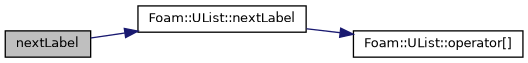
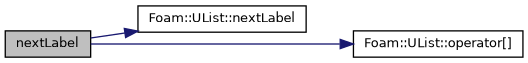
edge "Foam::UList::nextLabel" -> "Foam::UList::operator[]": now "nextLabel" -> "Foam::UList::operator[]"
